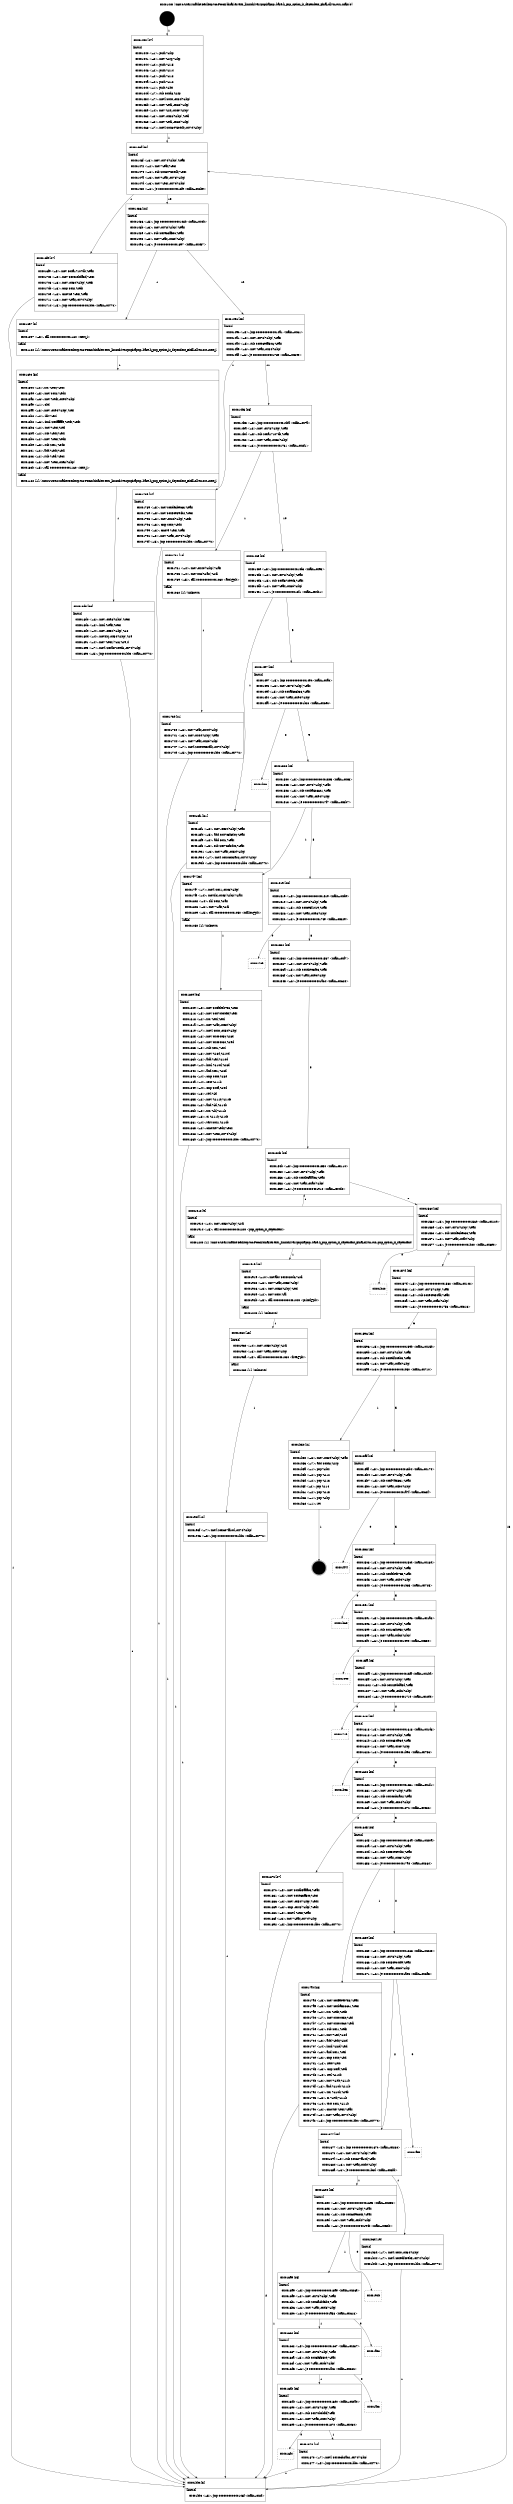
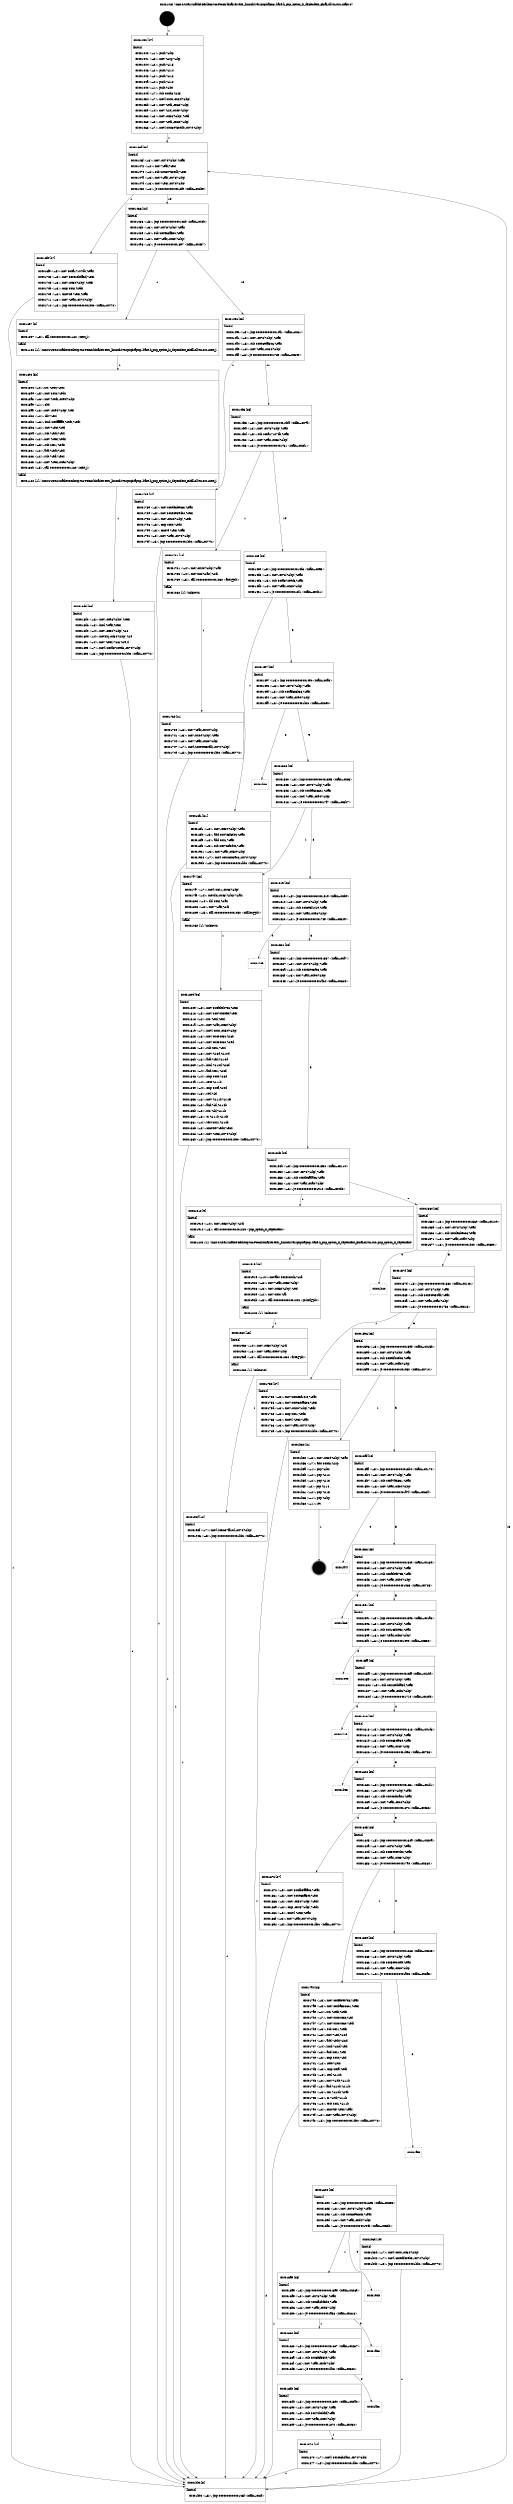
edge "0x401910 [9]" -> "0x40154b [25]": reversed
edge "0x401564 [25]" -> "0x40157d [25]": label " 7" -> " 5"
node "0x401753 [27]": added
node "0x401677 [25]": removed
edge "0x4016c2 [25]" -> "0x4016db [25]": removed, label "1"
node "0x4016f4": removed
